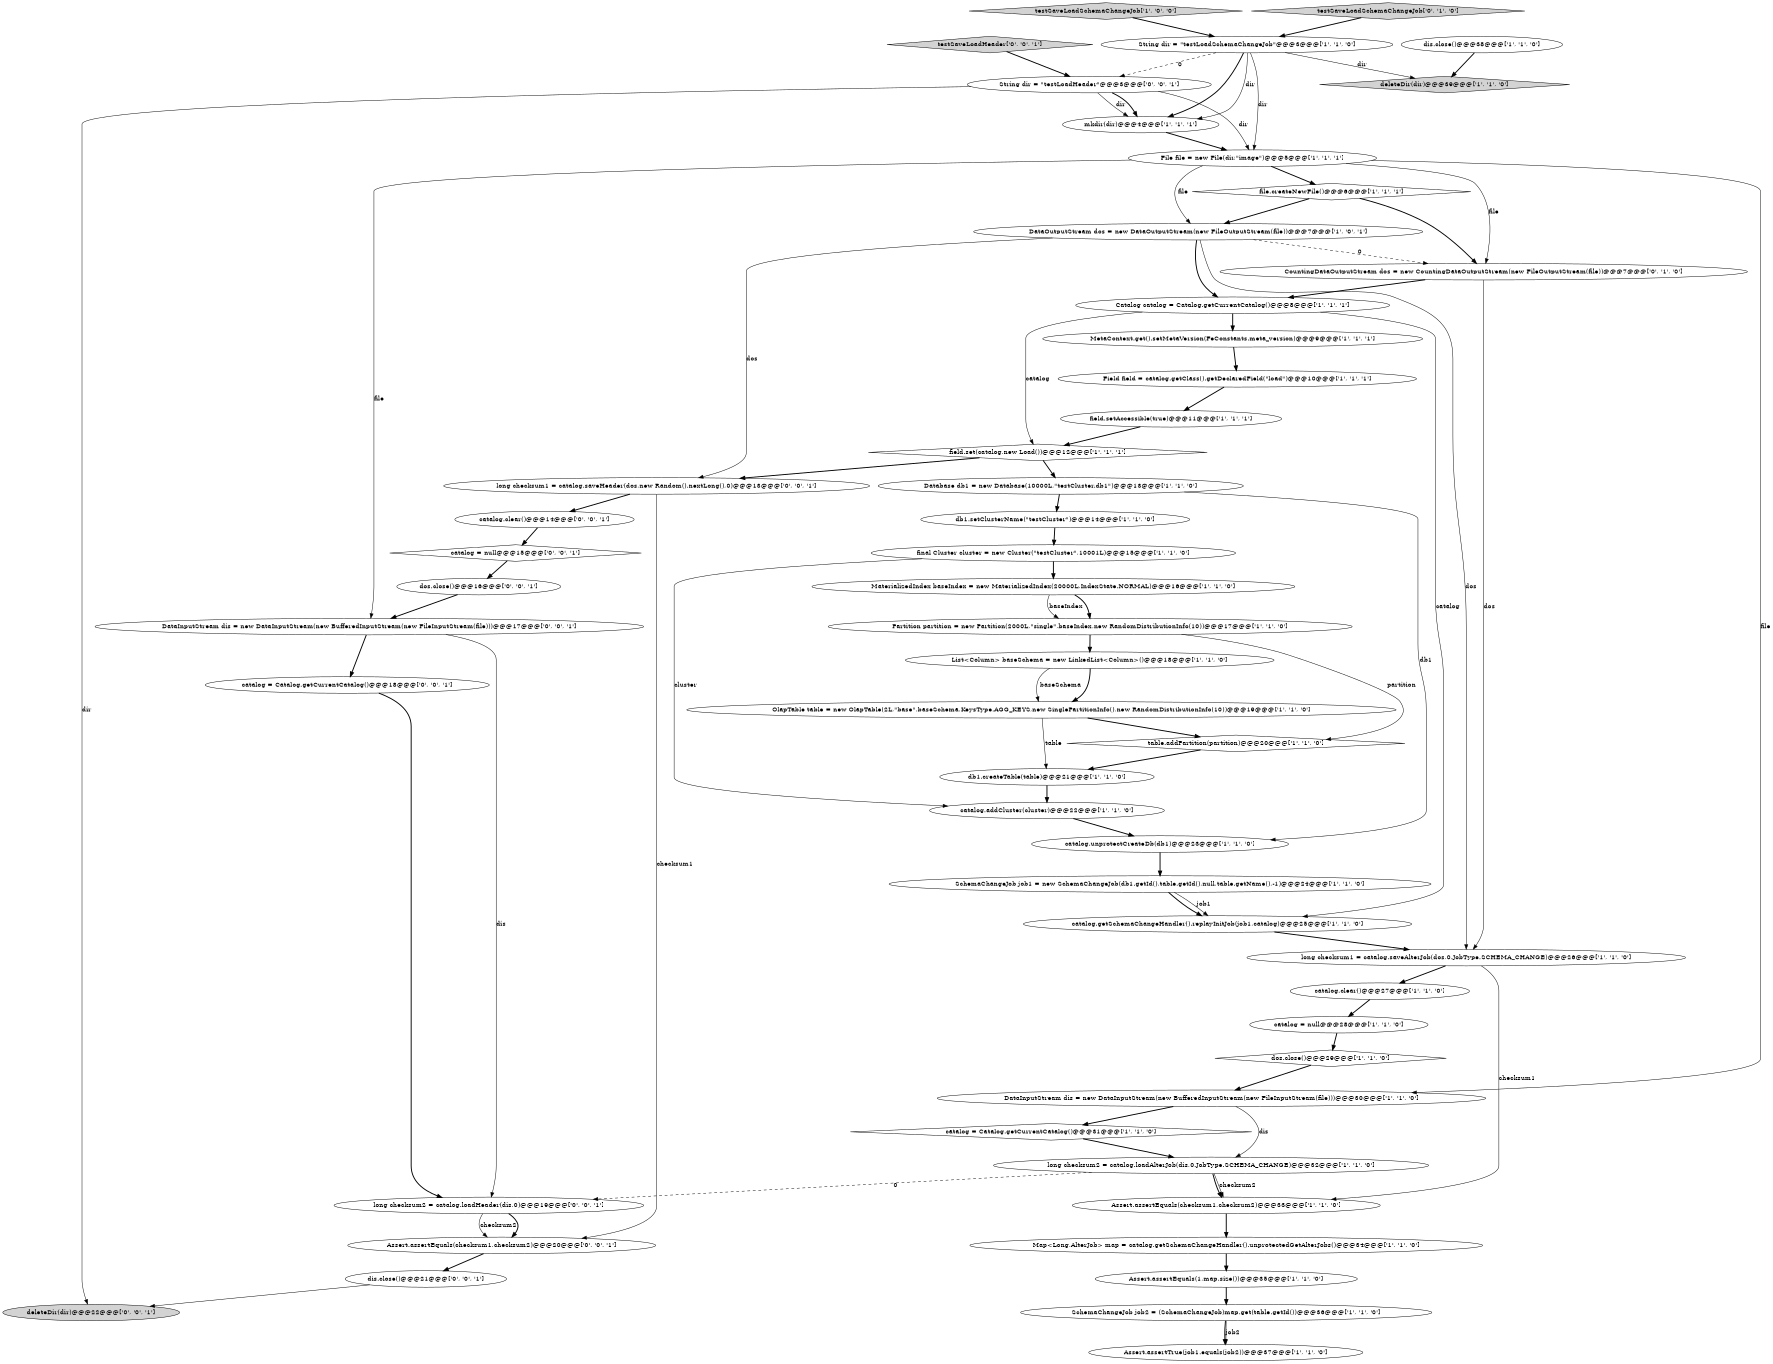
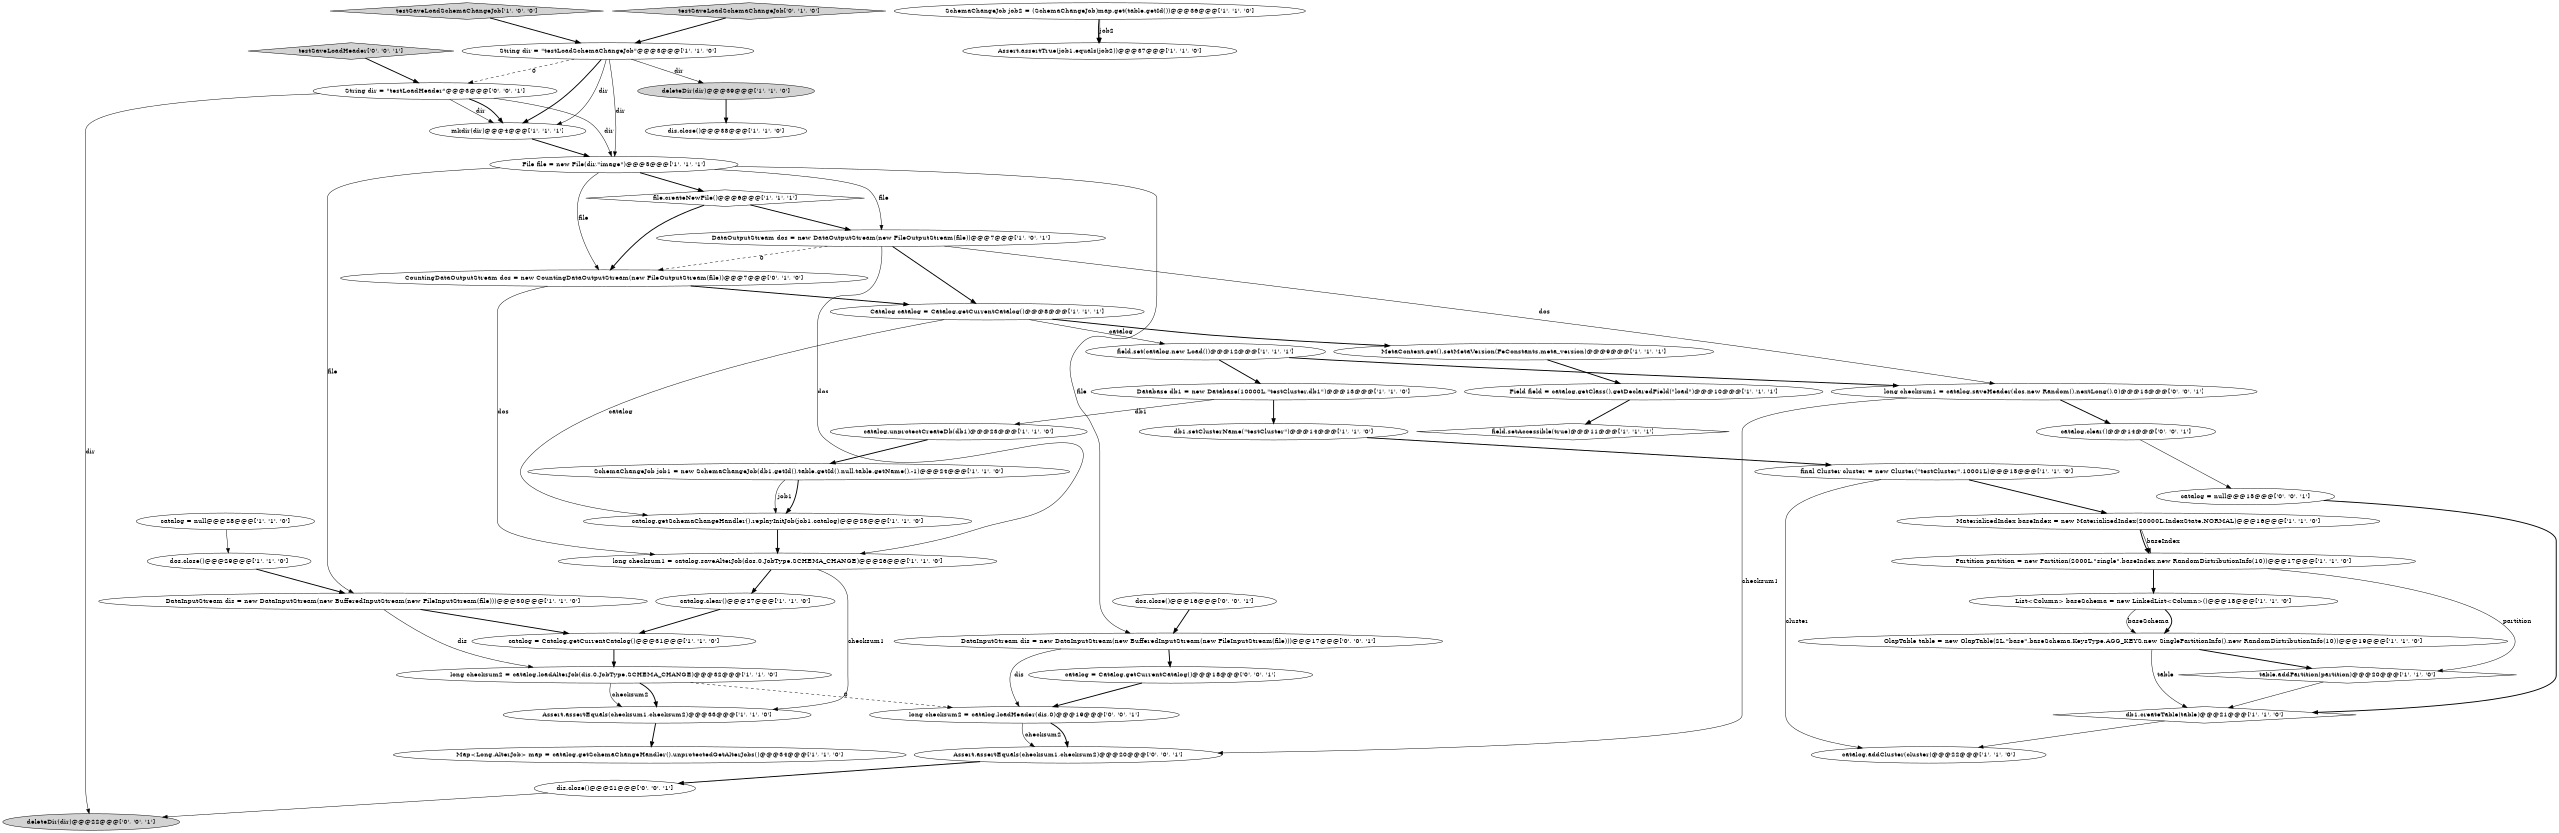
edge "dis.close()@@@38@@@['1', '1', '0']" -> "deleteDir(dir)@@@39@@@['1', '1', '0']": reversed
node "deleteDir(dir)@@@39@@@['1', '1', '0']": shape diamond -> ellipse
node "field.setAccessible(true)@@@11@@@['1', '1', '1']": shape ellipse -> diamond
edge "field.setAccessible(true)@@@11@@@['1', '1', '1']" -> "field.set(catalog,new Load())@@@12@@@['1', '1', '1']": removed
node "field.set(catalog,new Load())@@@12@@@['1', '1', '1']": shape diamond -> ellipse
edge "catalog.clear()@@@14@@@['0', '0', '1']" -> "catalog = null@@@15@@@['0', '0', '1']": style bold -> solid
node "catalog = null@@@15@@@['0', '0', '1']": shape diamond -> ellipse
edge "catalog = null@@@15@@@['0', '0', '1']" -> "dos.close()@@@16@@@['0', '0', '1']": now "catalog = null@@@15@@@['0', '0', '1']" -> "db1.createTable(table)@@@21@@@['1', '1', '0']"
edge "table.addPartition(partition)@@@20@@@['1', '1', '0']" -> "db1.createTable(table)@@@21@@@['1', '1', '0']": style bold -> solid
node "db1.createTable(table)@@@21@@@['1', '1', '0']": shape ellipse -> diamond
edge "db1.createTable(table)@@@21@@@['1', '1', '0']" -> "catalog.addCluster(cluster)@@@22@@@['1', '1', '0']": style bold -> solid
edge "catalog.addCluster(cluster)@@@22@@@['1', '1', '0']" -> "catalog.unprotectCreateDb(db1)@@@23@@@['1', '1', '0']": removed
edge "catalog.clear()@@@27@@@['1', '1', '0']" -> "catalog = null@@@28@@@['1', '1', '0']": now "catalog.clear()@@@27@@@['1', '1', '0']" -> "catalog = Catalog.getCurrentCatalog()@@@31@@@['1', '1', '0']"
edge "catalog = null@@@28@@@['1', '1', '0']" -> "dos.close()@@@29@@@['1', '1', '0']": style bold -> solid
node "dos.close()@@@29@@@['1', '1', '0']": shape diamond -> ellipse
node "catalog = Catalog.getCurrentCatalog()@@@31@@@['1', '1', '0']": shape diamond -> ellipse
node "Assert.assertEquals(1,map.size())@@@35@@@['1', '1', '0']": removed
